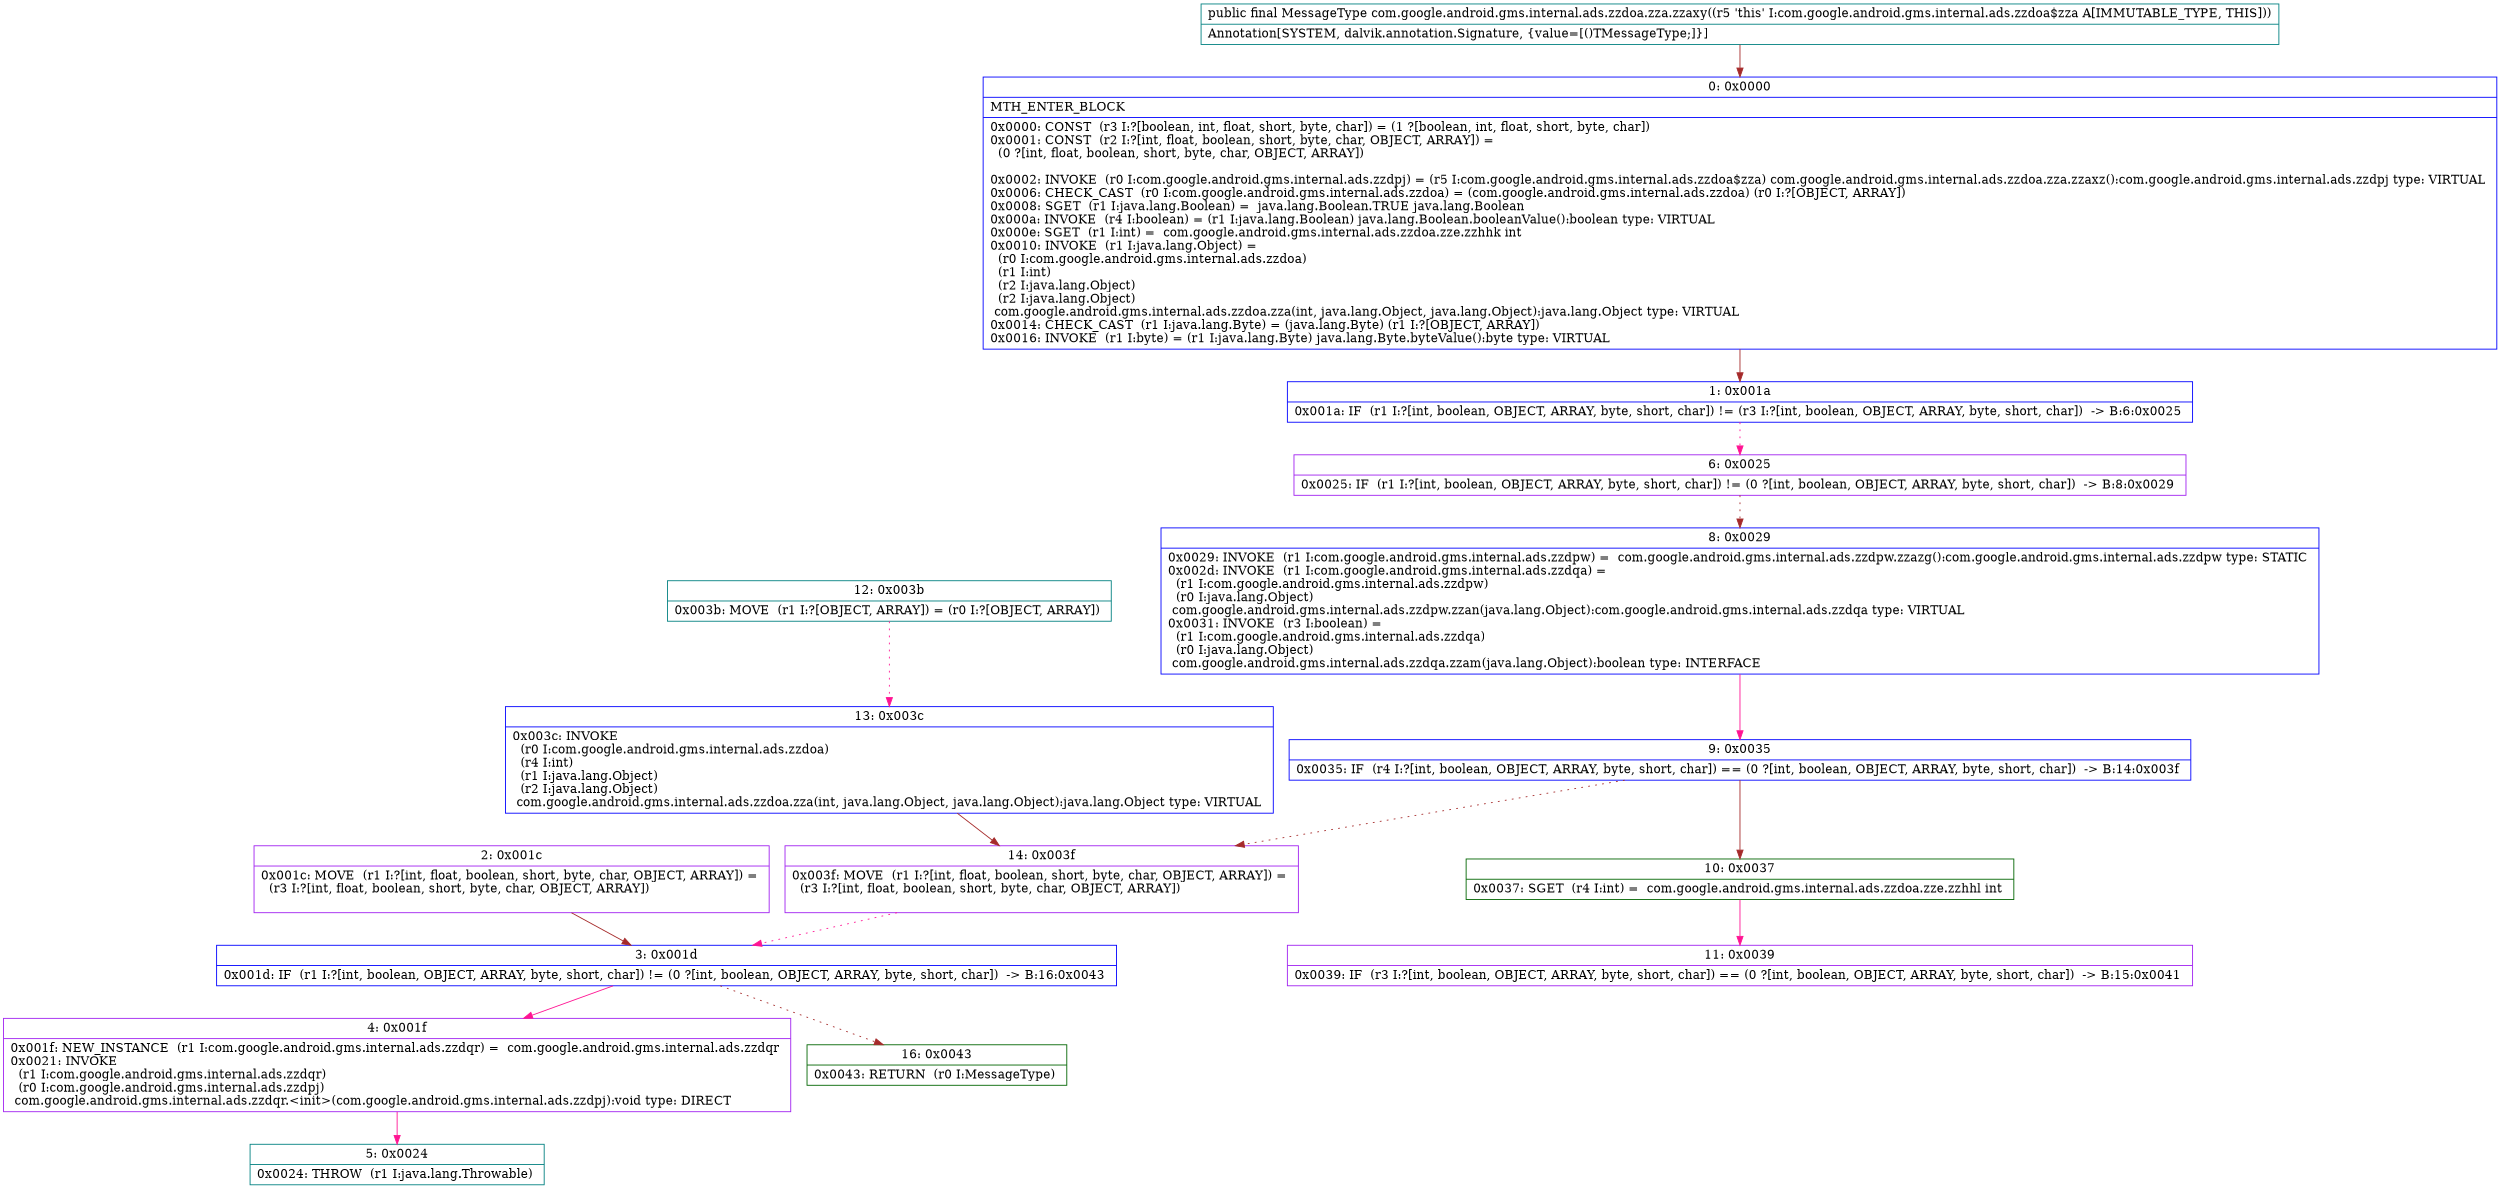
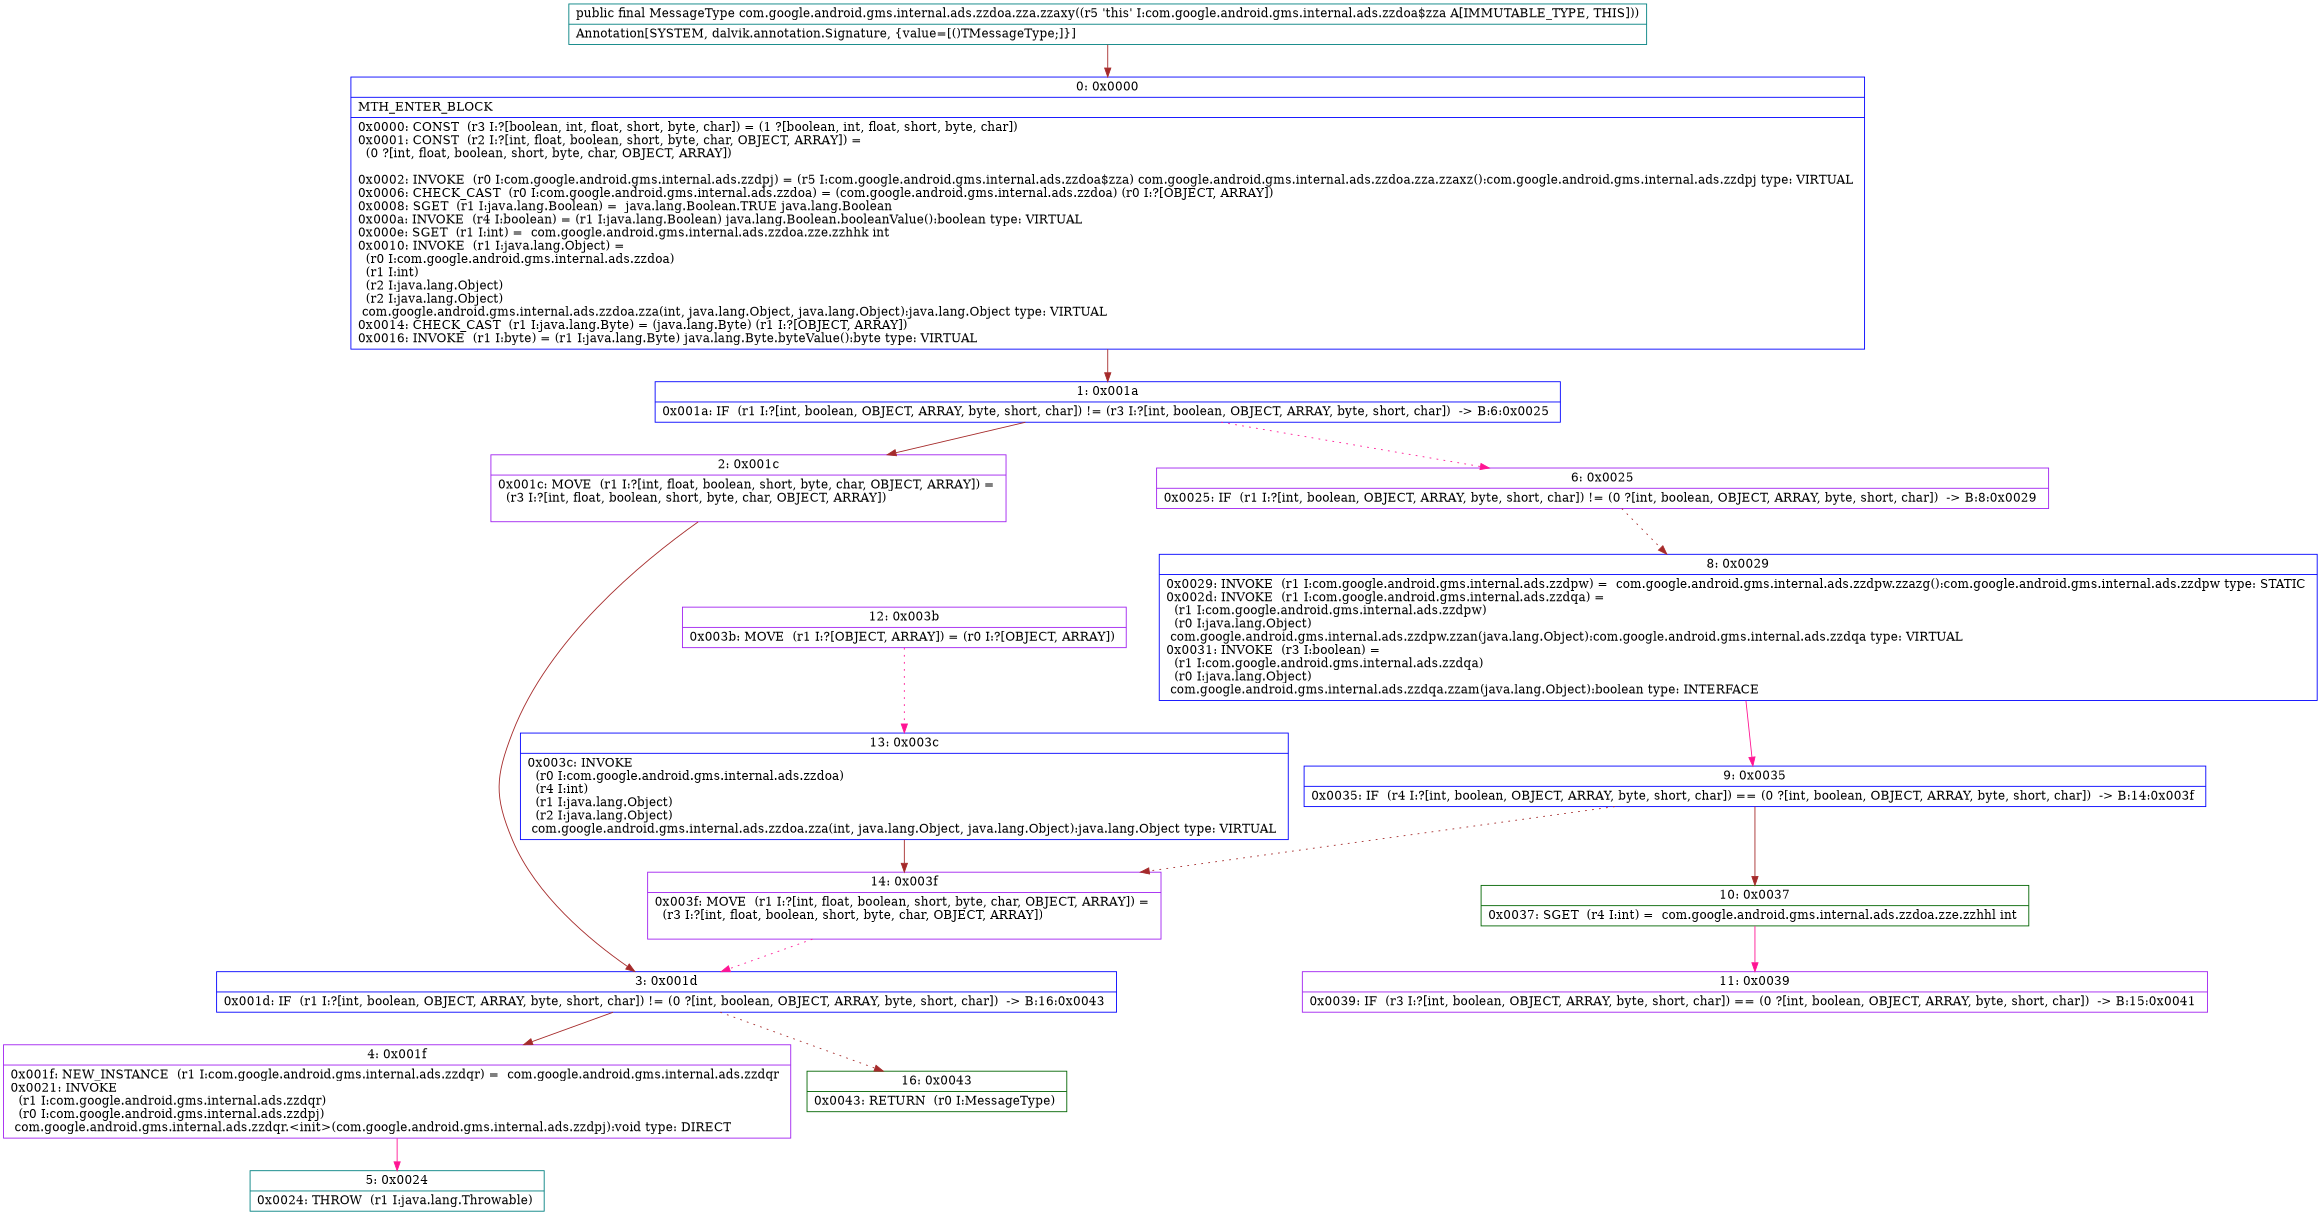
edge "1: 0x001a" -> "2: 0x001c": added
node "12: 0x003b": color teal -> purple
edge "3: 0x001d" -> "4: 0x001f": color deeppink -> brown
